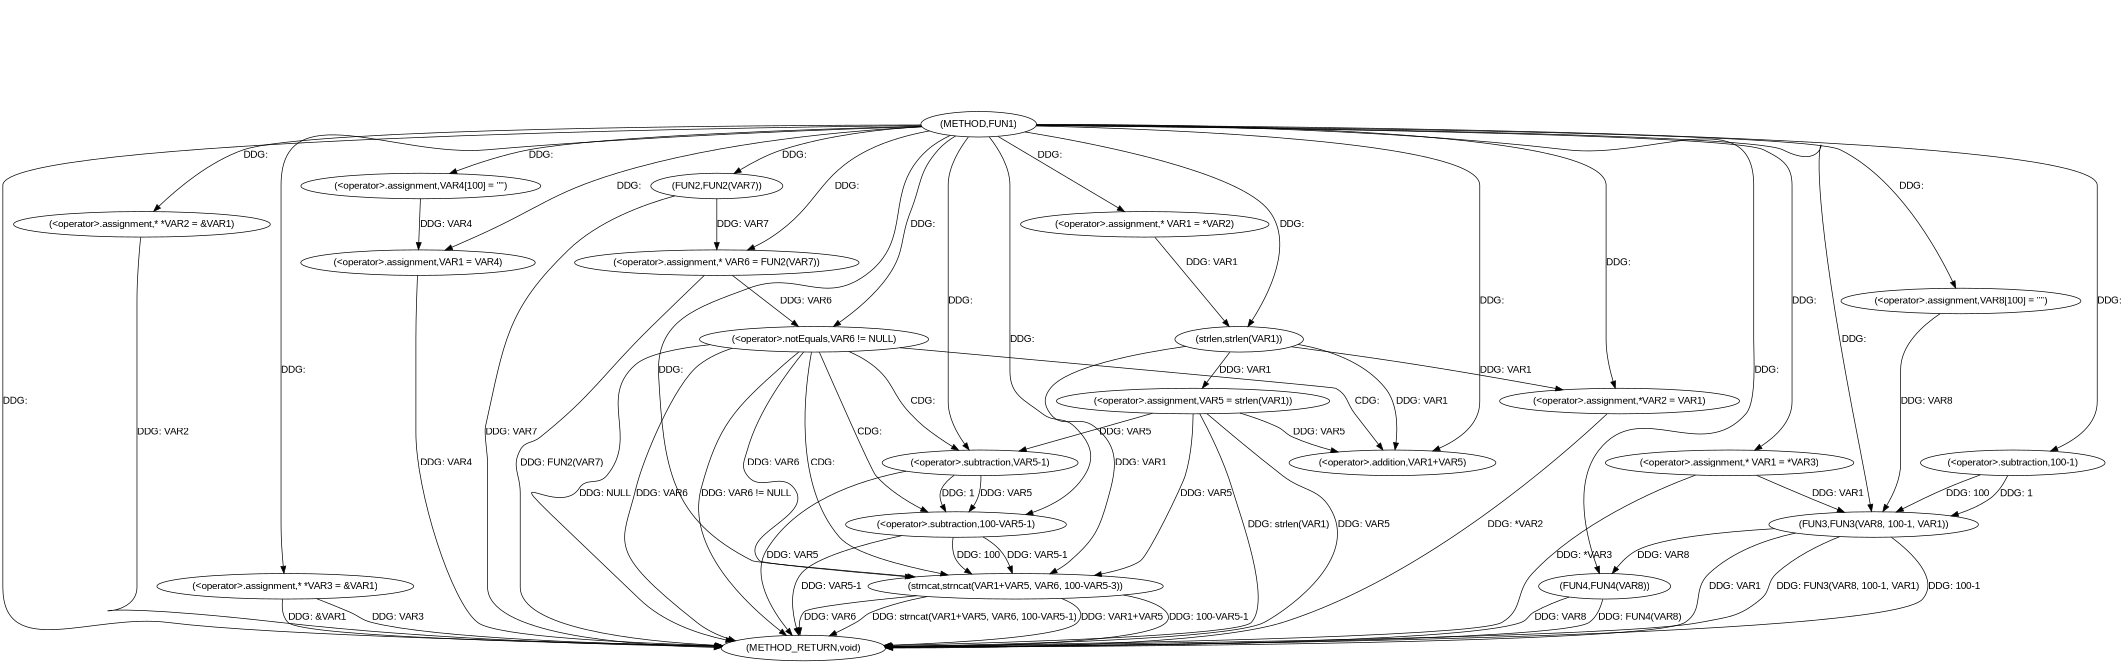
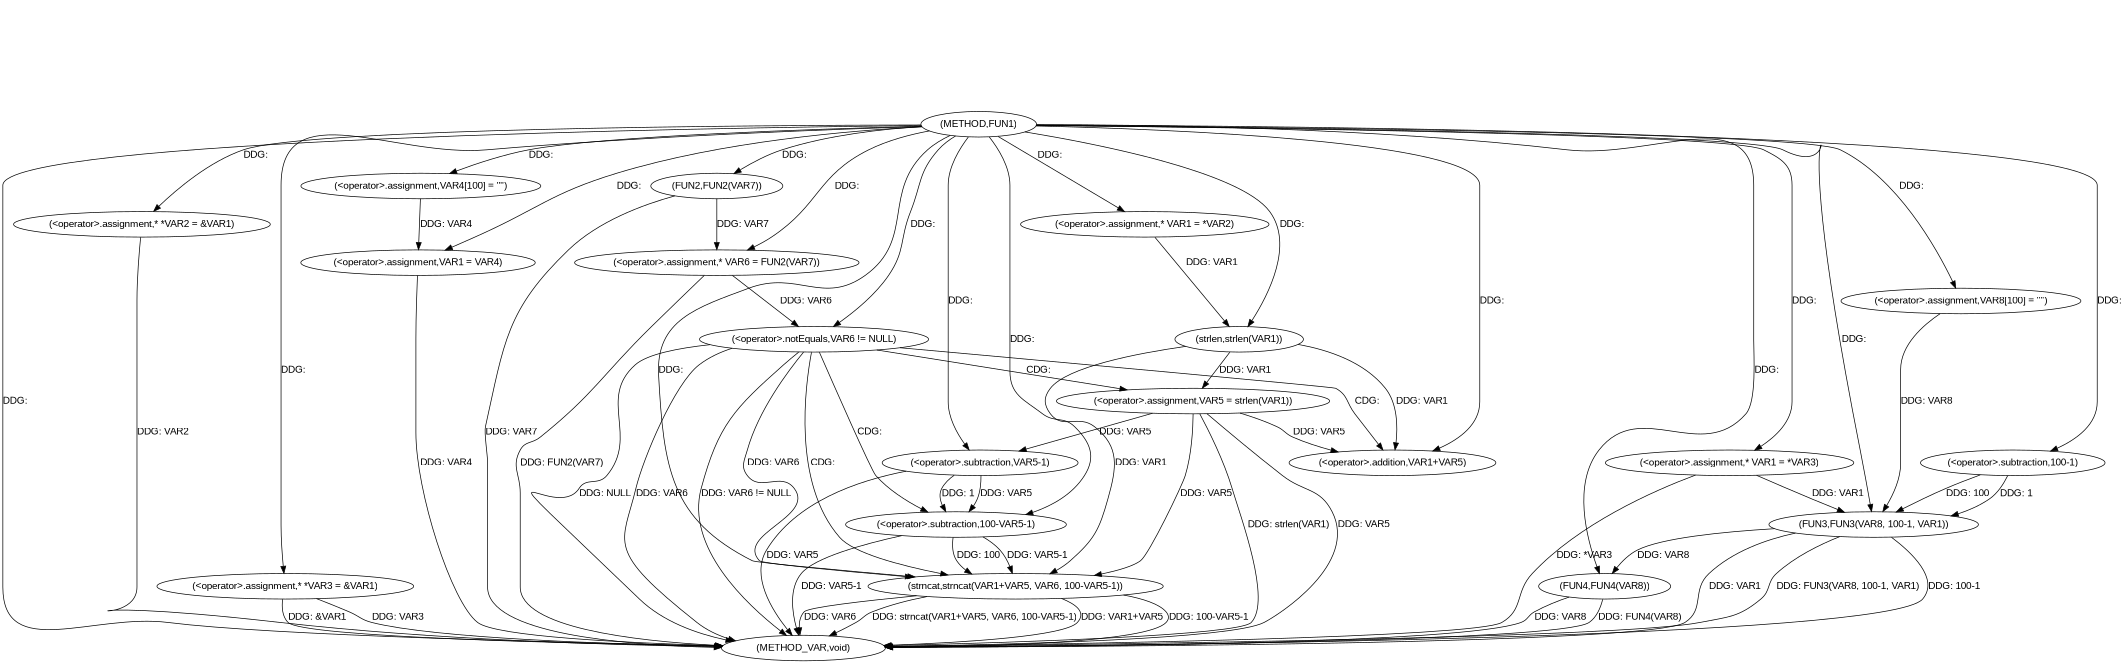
edge "(<operator>.notEquals,VAR6 != NULL)" -> "(<operator>.subtraction,VAR5-1)": now "(<operator>.notEquals,VAR6 != NULL)" -> "(<operator>.assignment,VAR5 = strlen(VAR1))"
node "(<operator>.assignment,*VAR2 = VAR1)": removed
node "(strncat,strncat(VAR1+VAR5, VAR6, 100-VAR5-3))": label "(strncat,strncat(VAR1+VAR5, VAR6, 100-VAR5-3))" -> "(strncat,strncat(VAR1+VAR5, VAR6, 100-VAR5-1))"
node "(METHOD_RETURN,void)": label "(METHOD_RETURN,void)" -> "(METHOD_VAR,void)"
